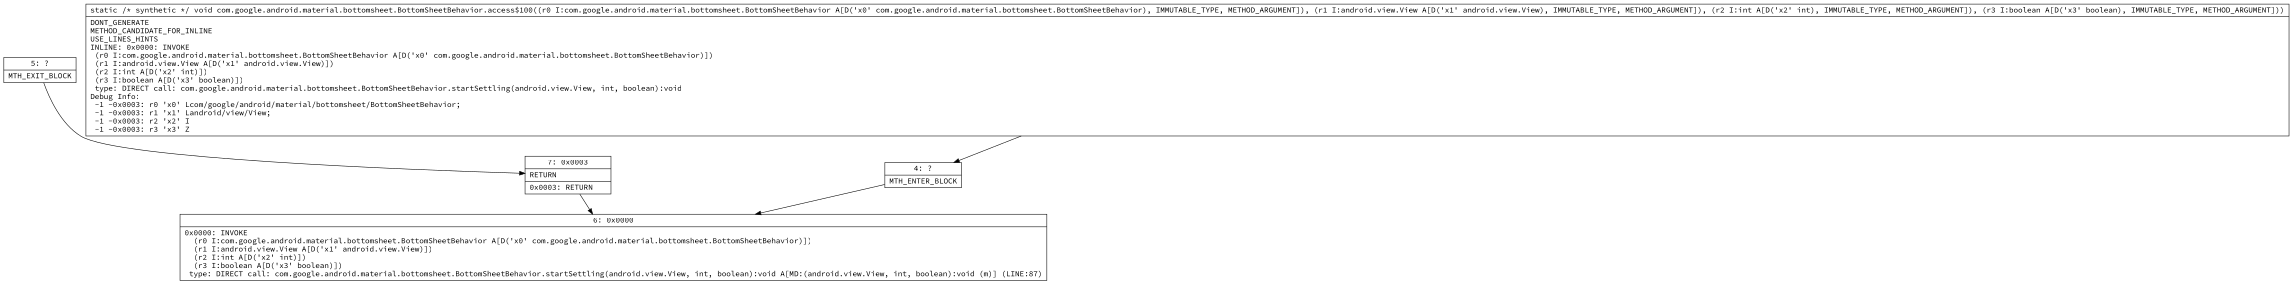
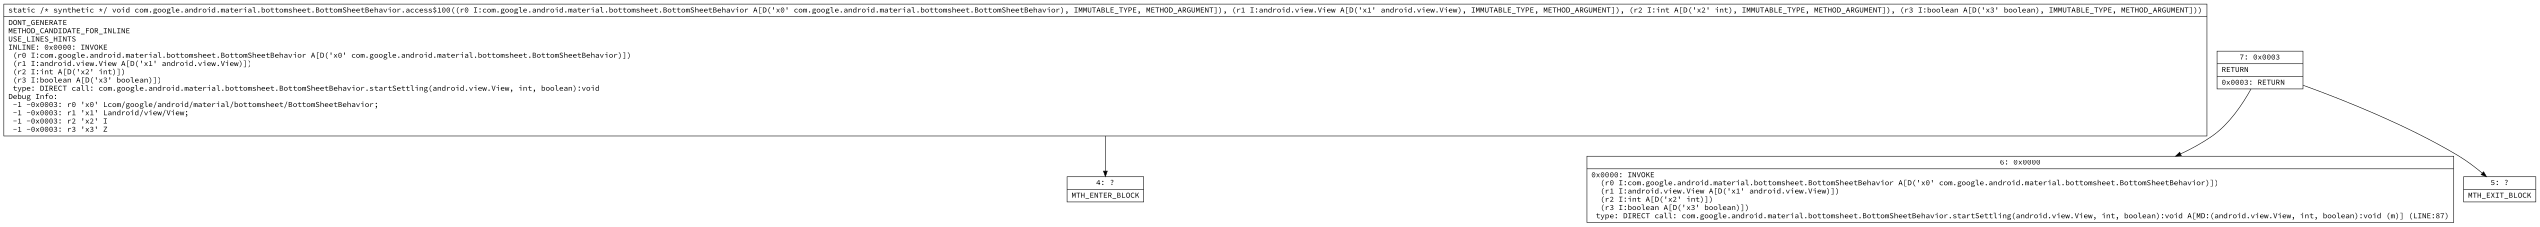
edge "5: ?" -> "7: 0x0003": reversed
edge "4: ?" -> "6: 0x0000": removed
